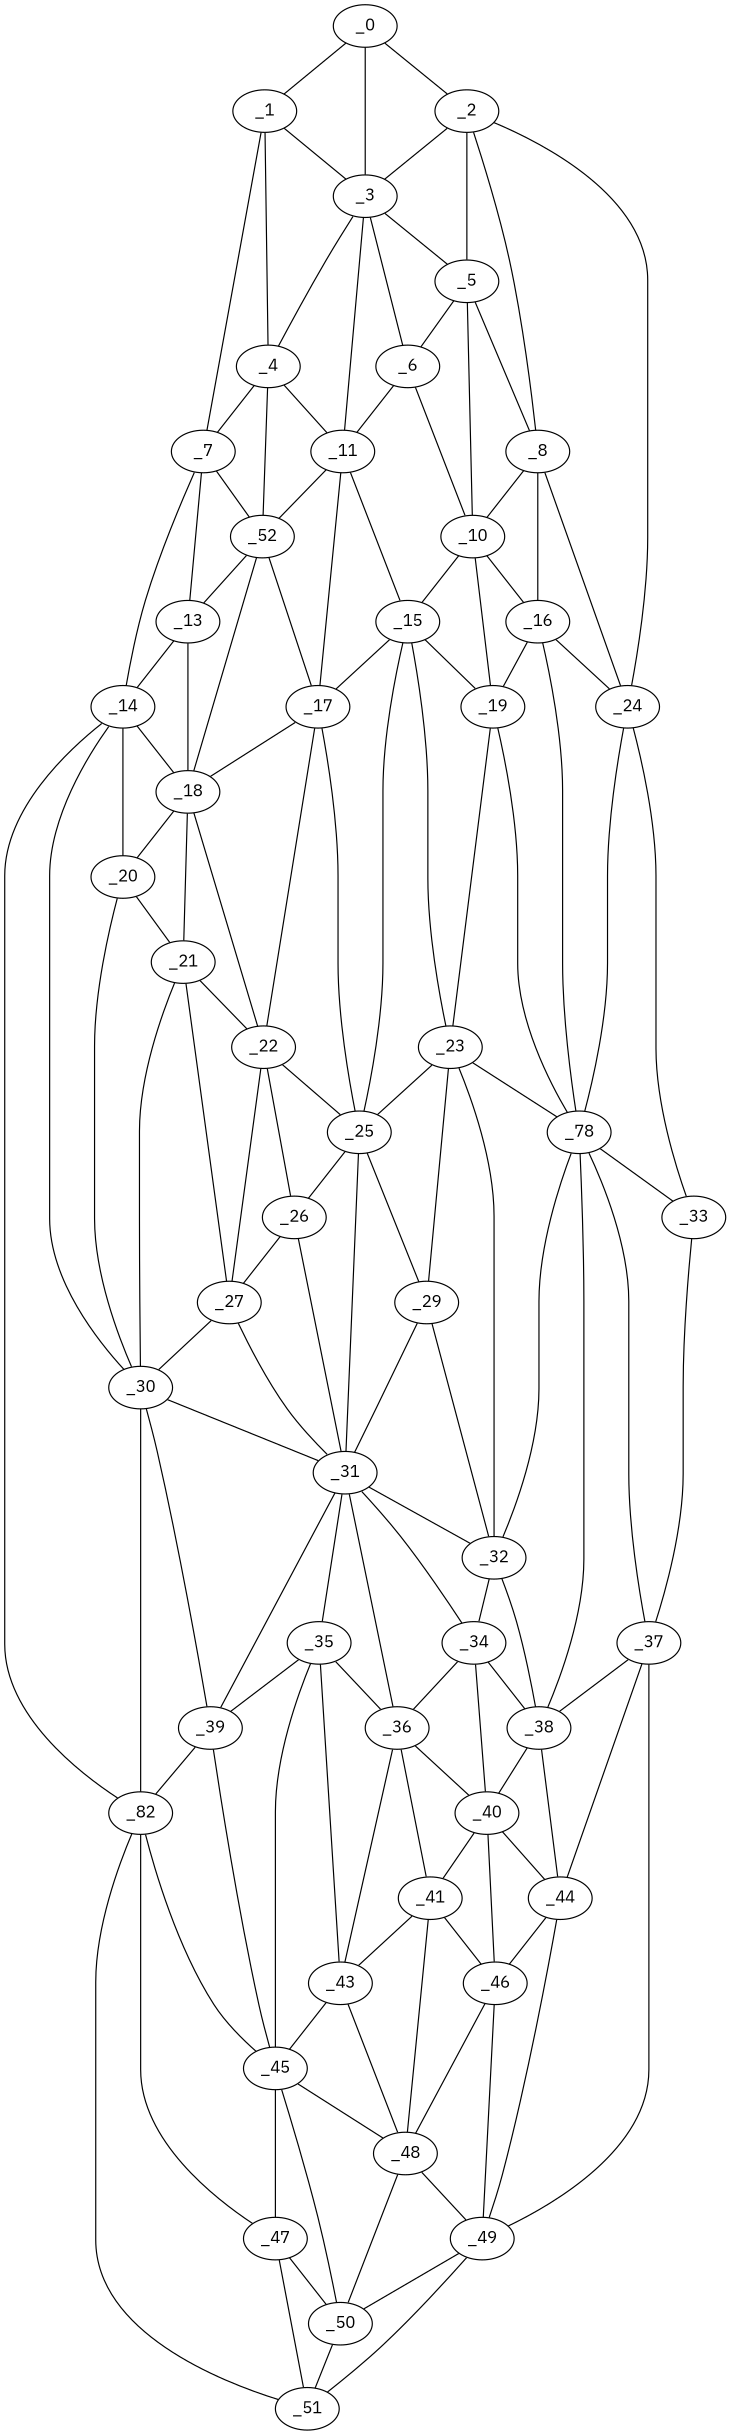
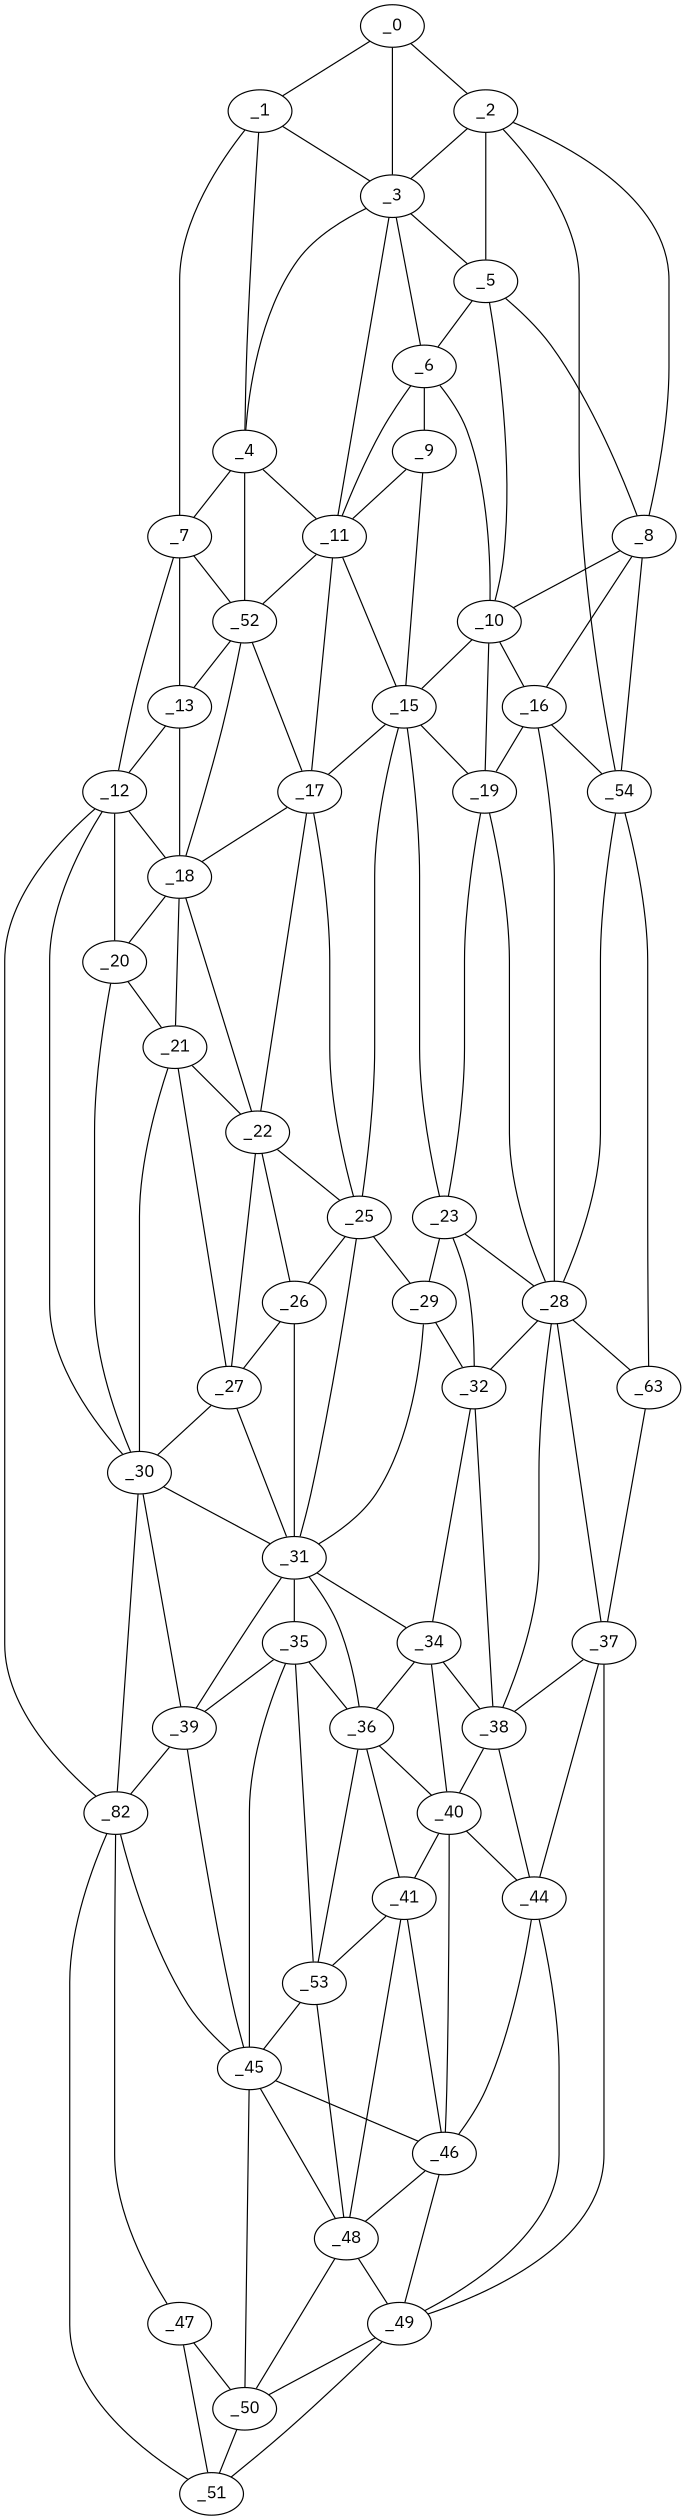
node "_9": added
node "_14": label "_14" -> "_12"
node "_24": label "_24" -> "_54"
edge "_23" -- "_25": removed
node "_78": label "_78" -> "_28"
node "_33": label "_33" -> "_63"
edge "_31" -- "_32": removed
node "_43": label "_43" -> "_53"
edge "_45" -- "_47": now "_45" -- "_46"
